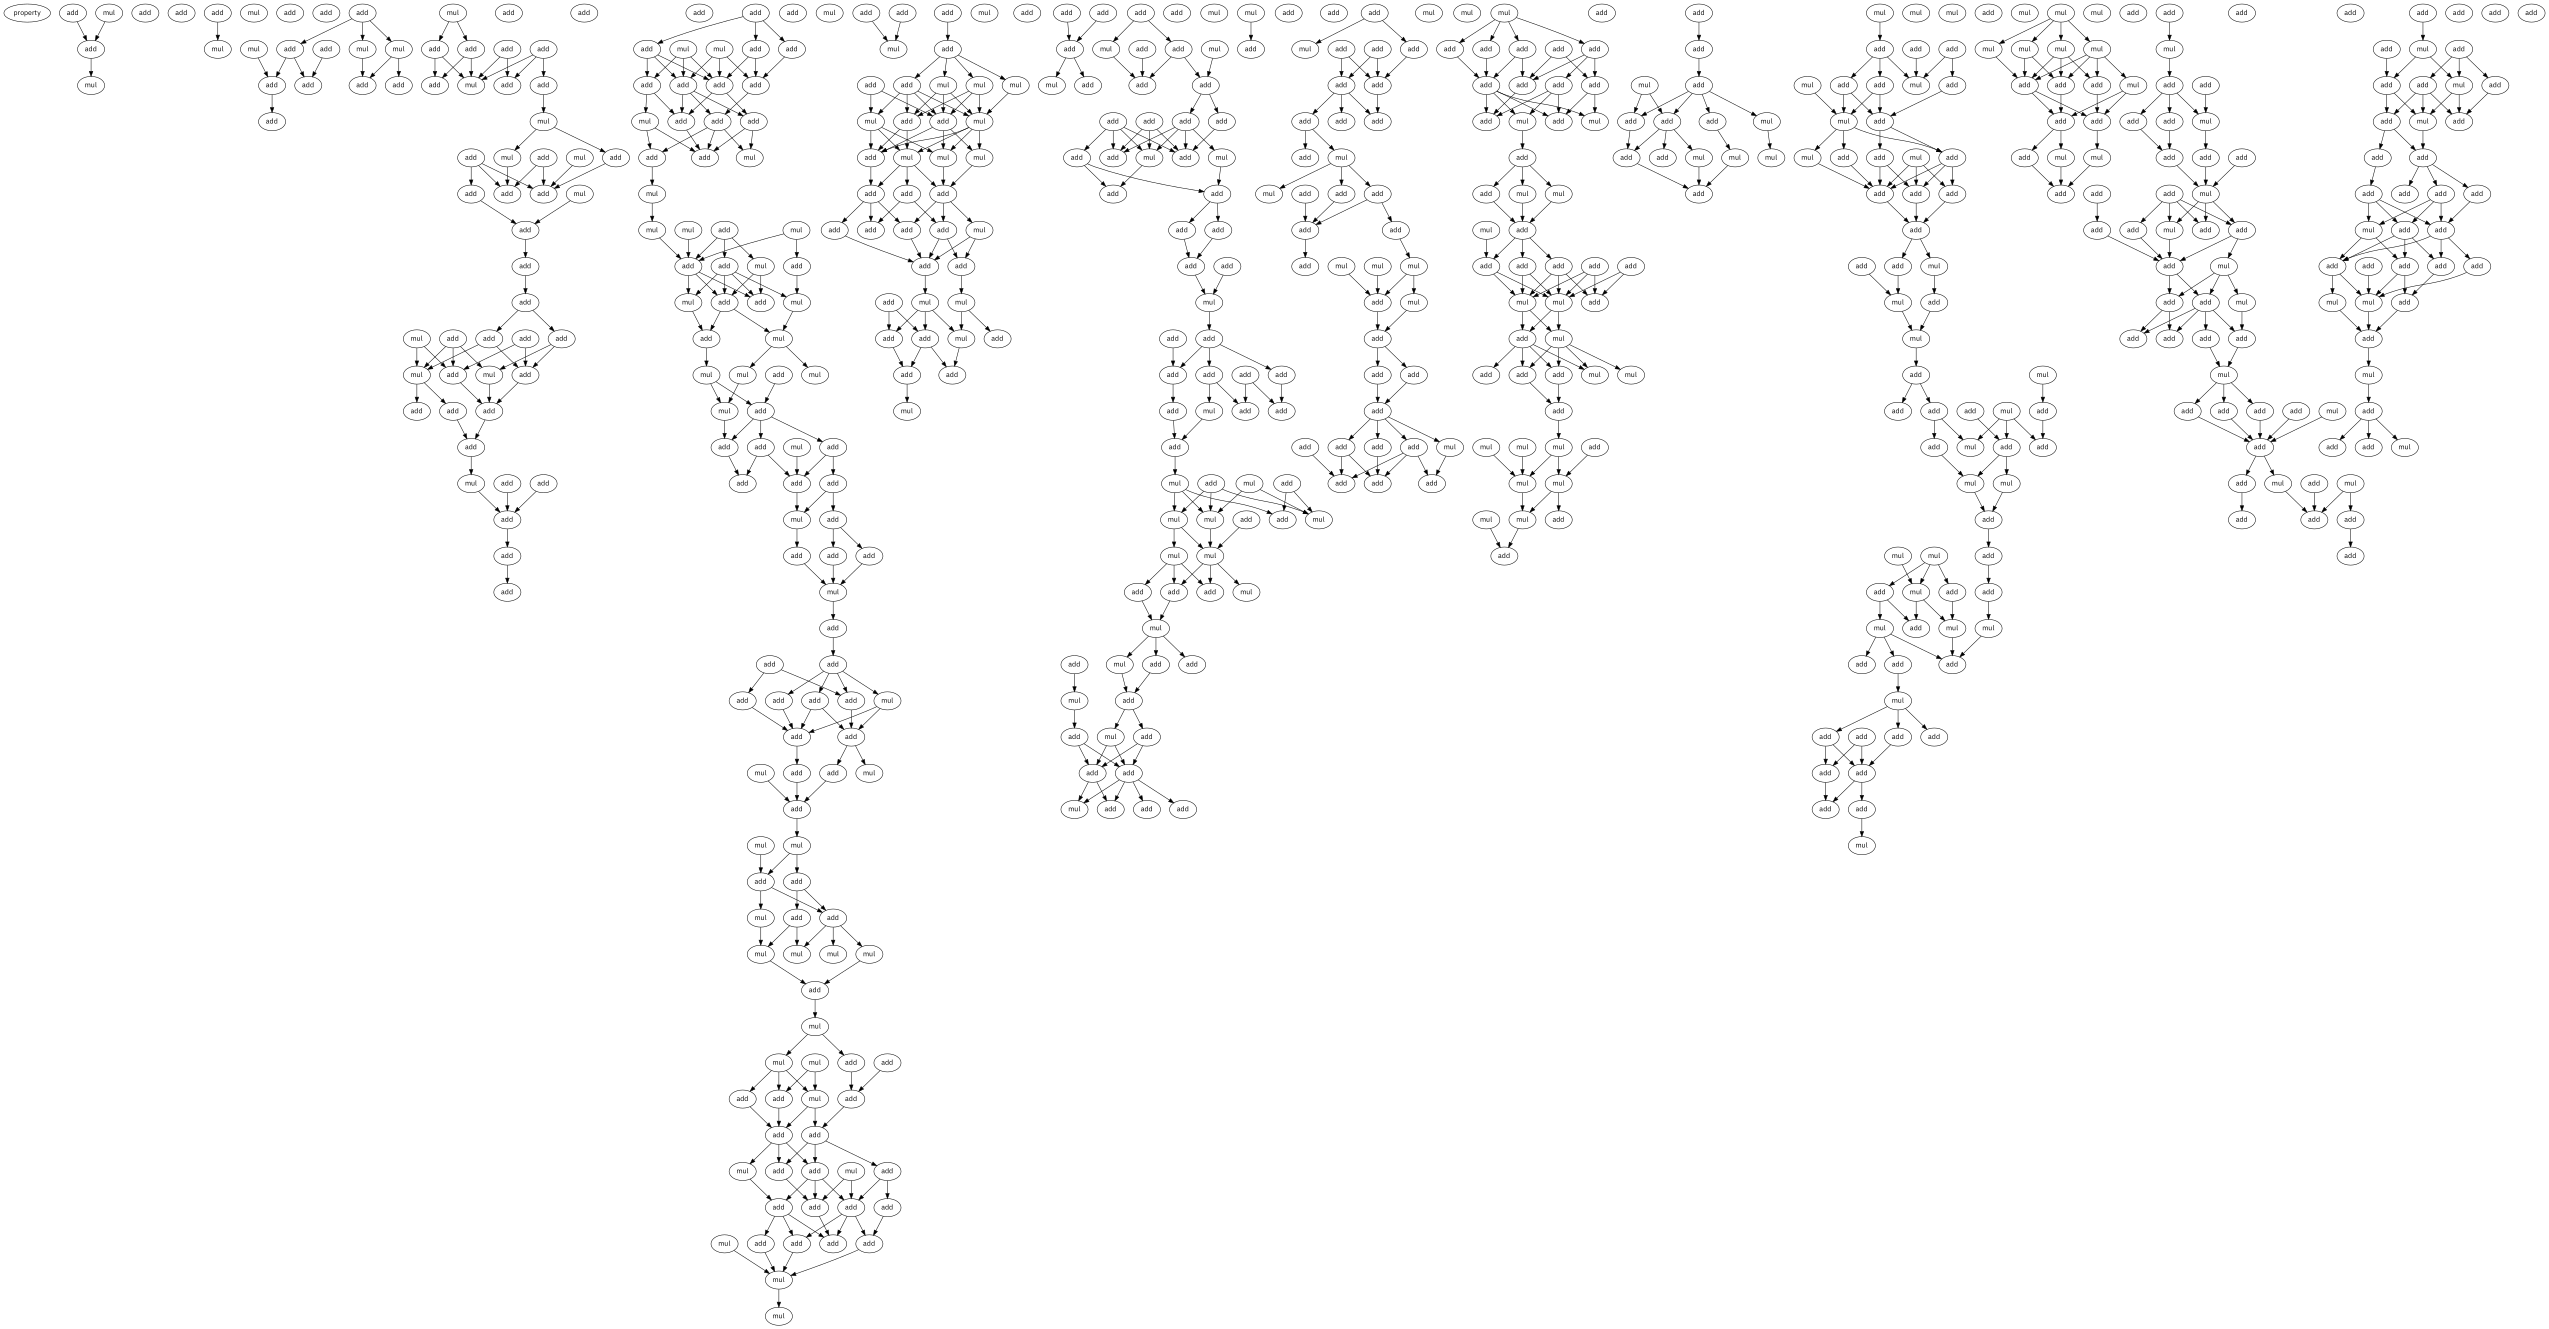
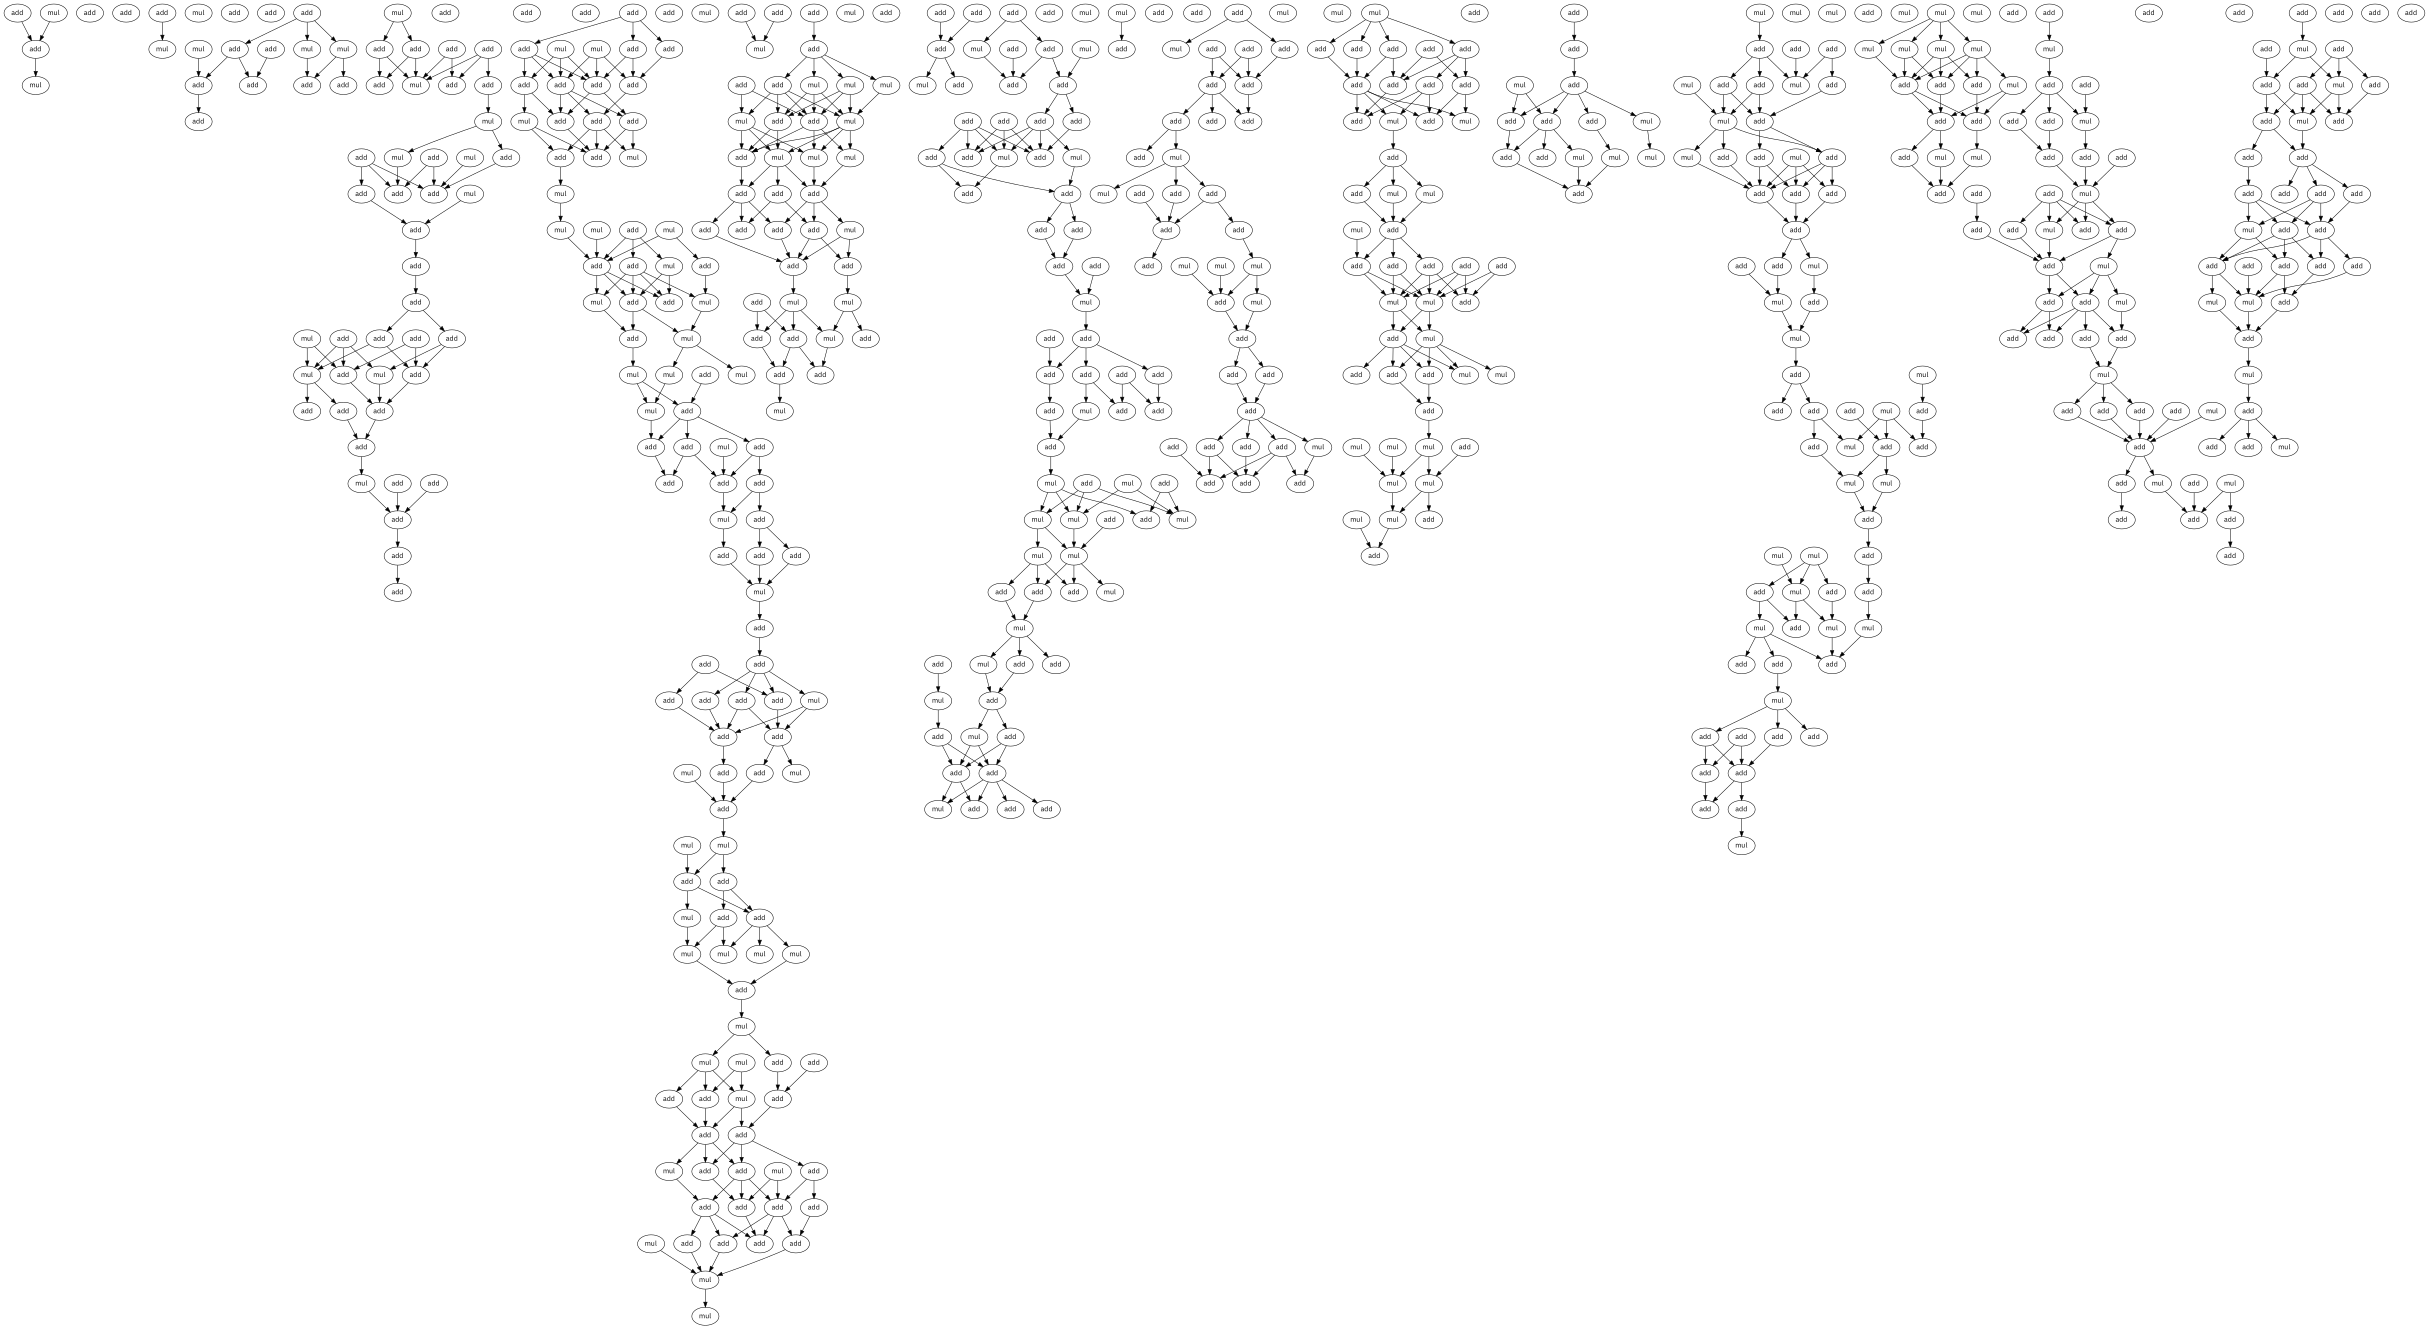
node "property": removed
